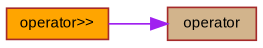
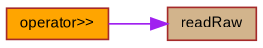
node "operator": label "operator" -> "readRaw"
